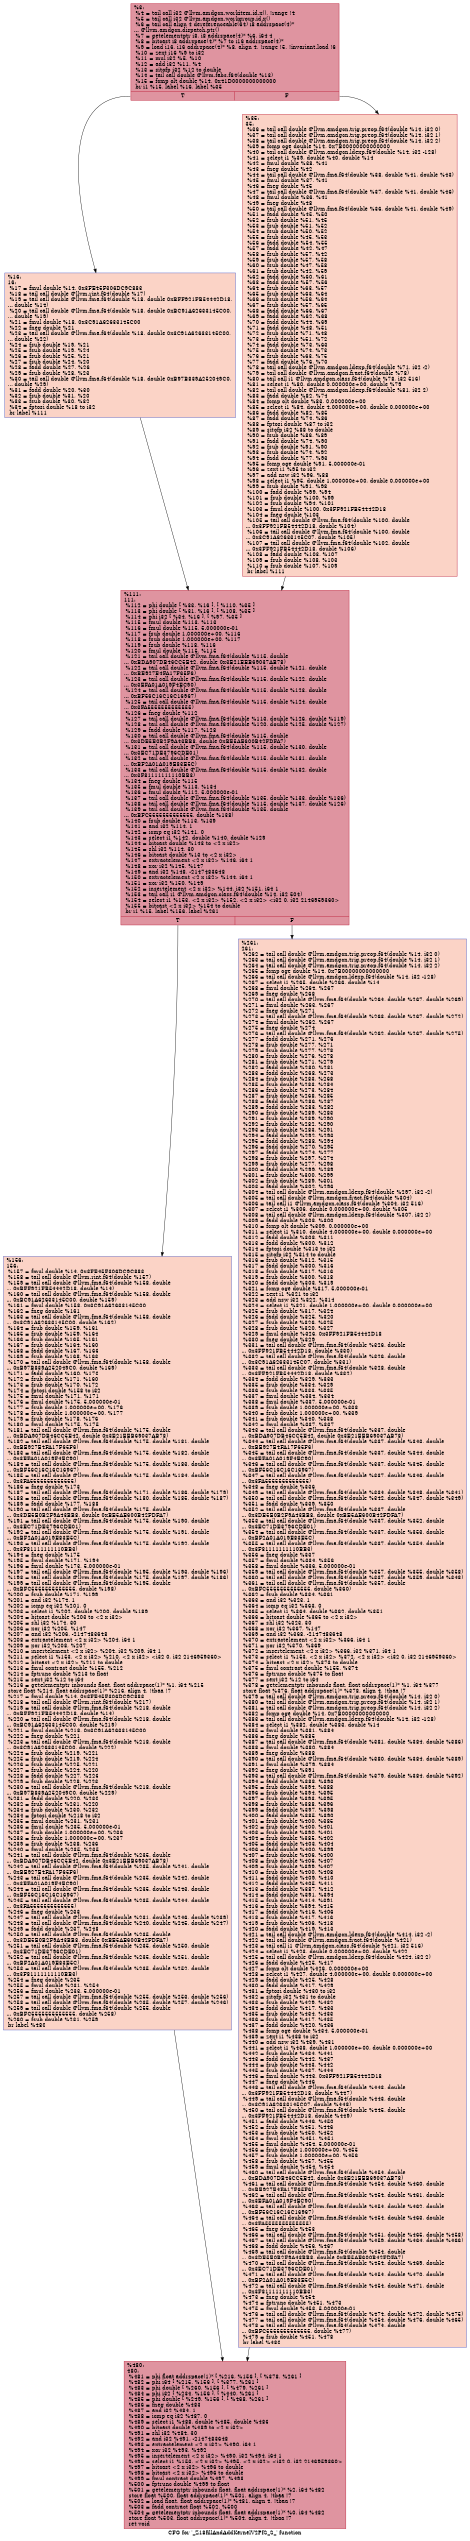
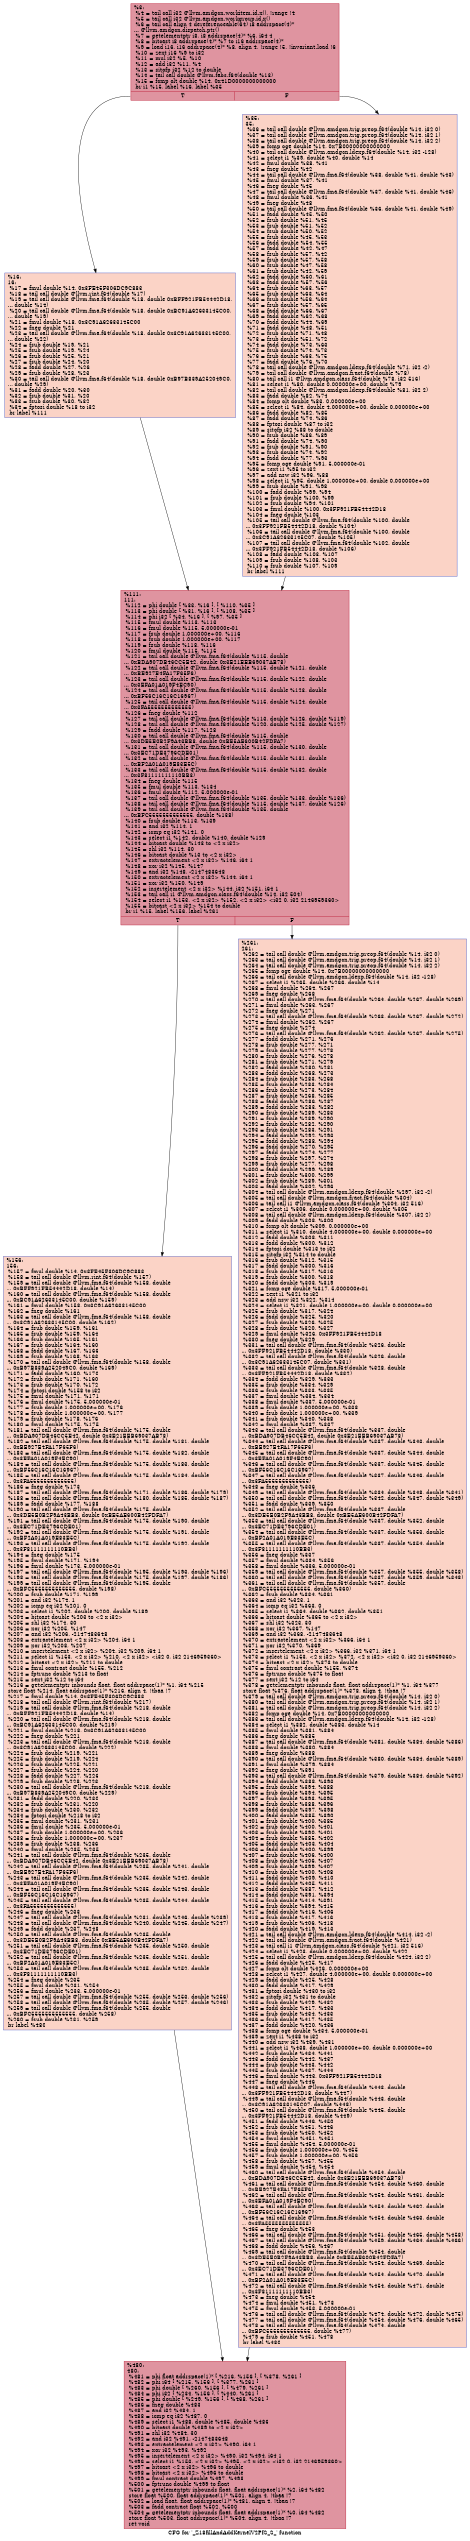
node "%35:": color #b70d28ff -> #3d50c3ff
node "%261:": text "%474 = fptrunc double %451, %473" -> "%474 = fmul double %451, %473"
